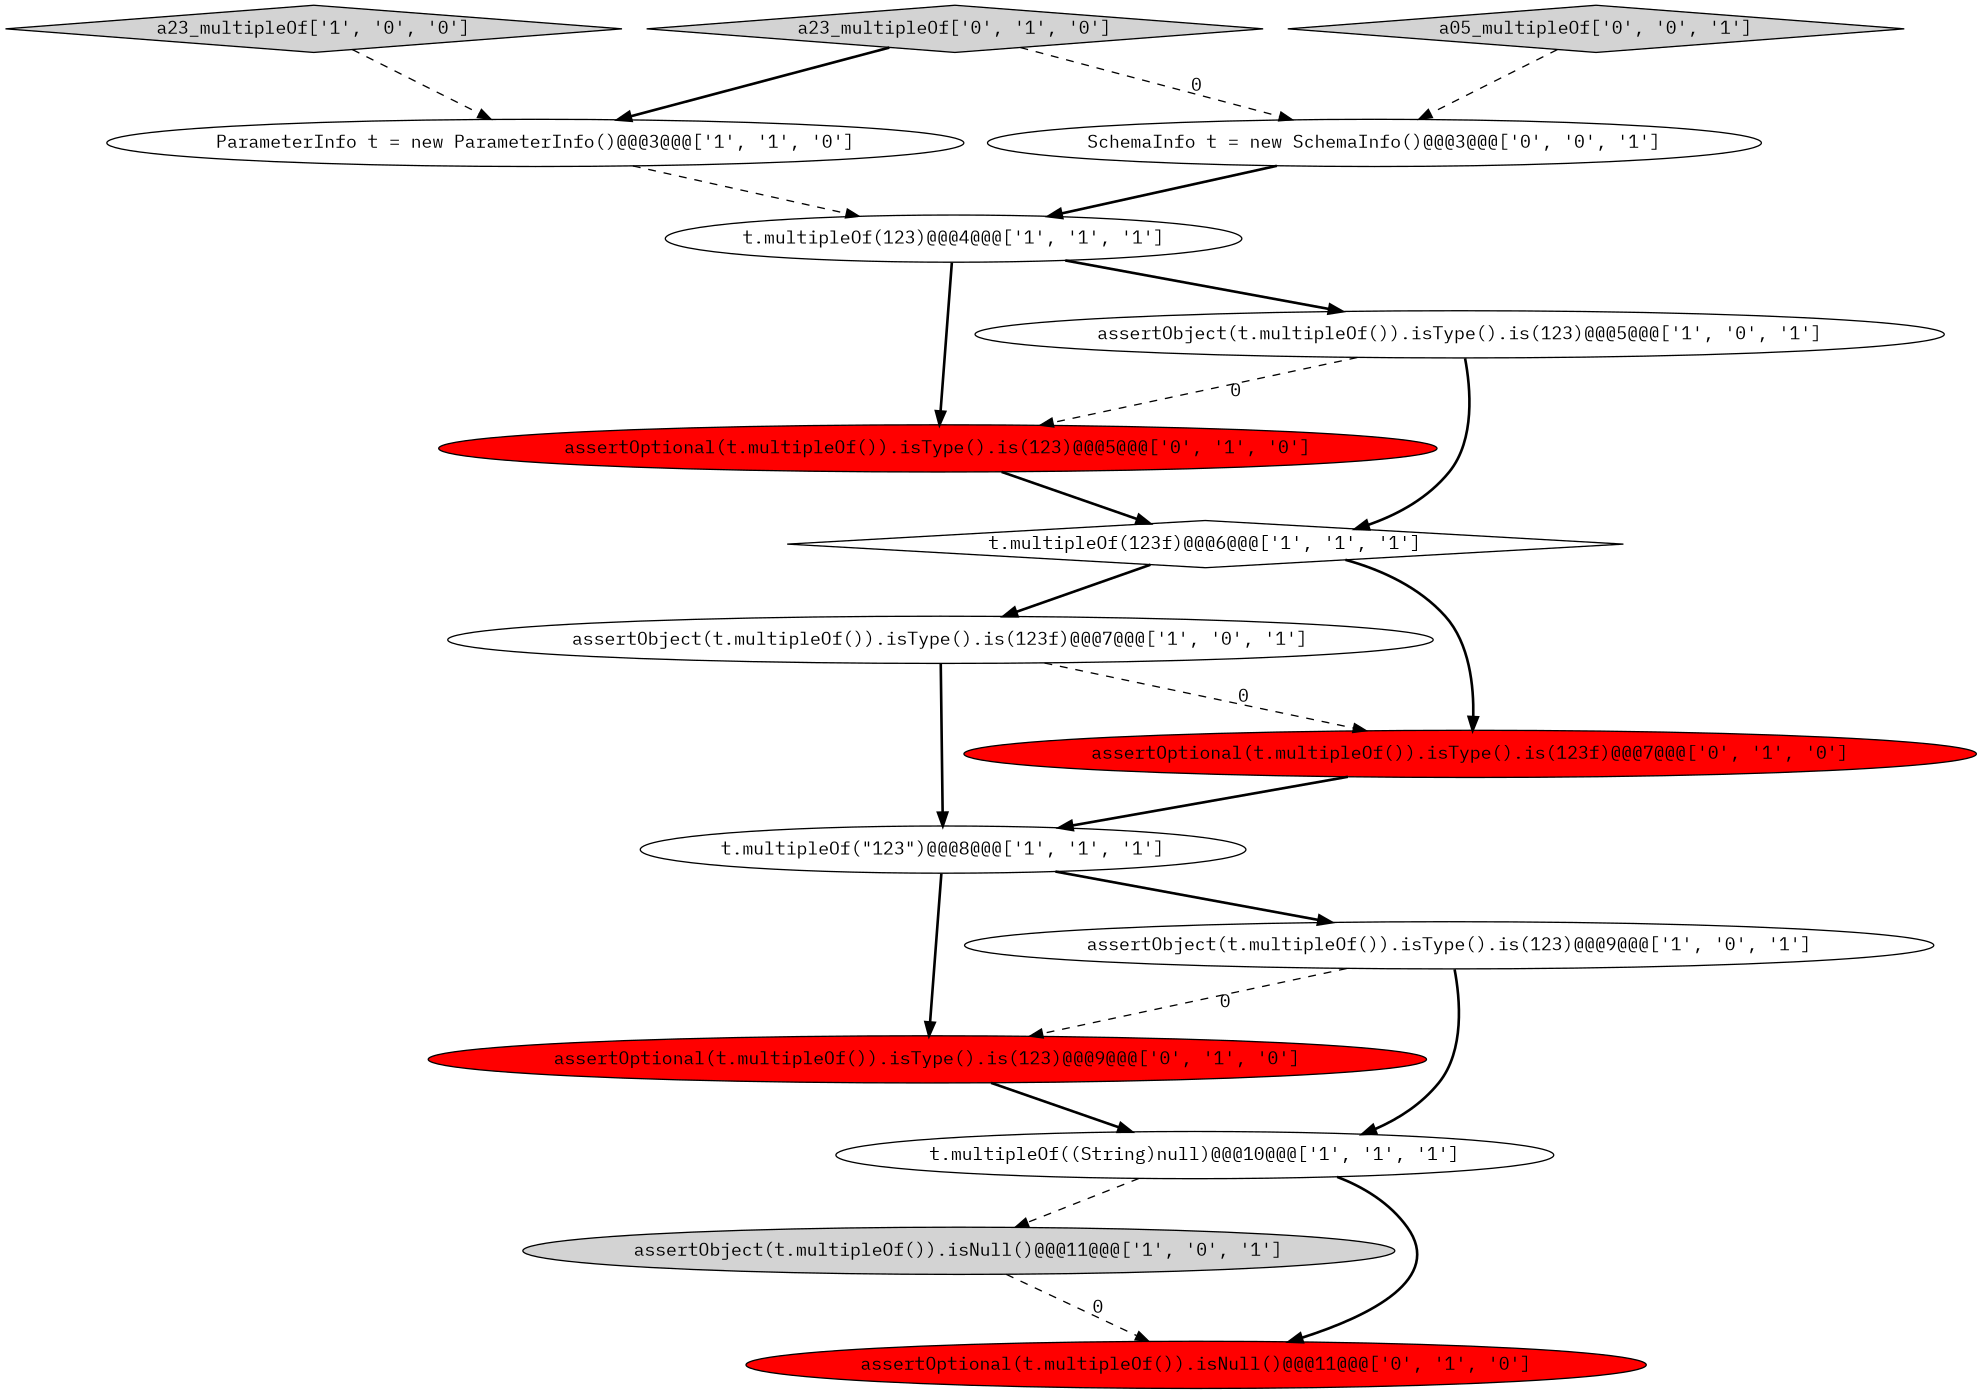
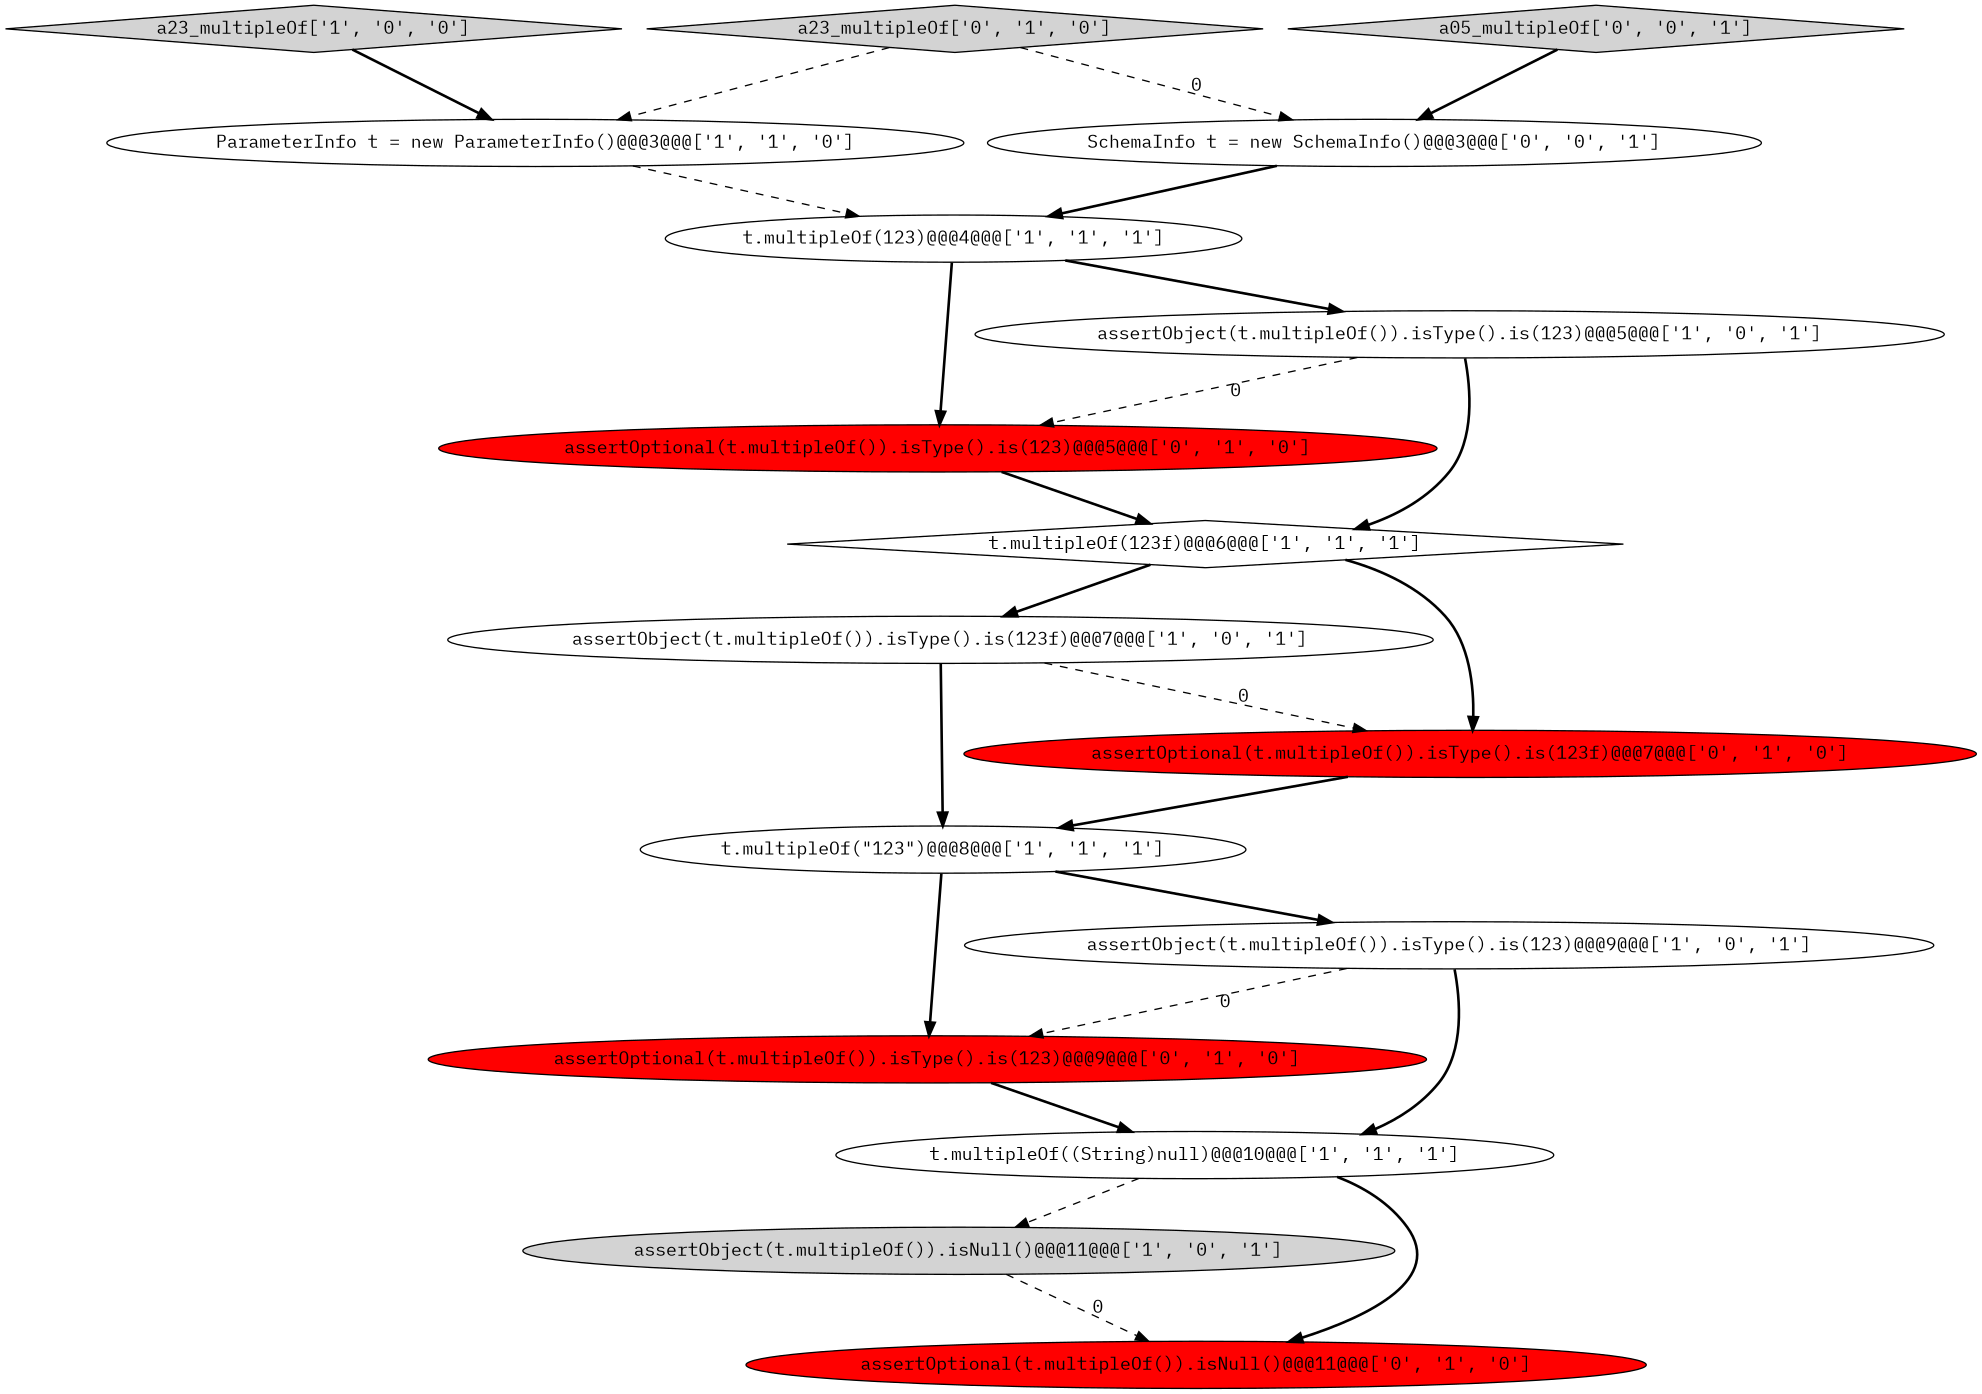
edge "a23_multipleOf['1', '0', '0']" -> "ParameterInfo t = new ParameterInfo()@@@3@@@['1', '1', '0']": style dashed -> bold
edge "a05_multipleOf['0', '0', '1']" -> "SchemaInfo t = new SchemaInfo()@@@3@@@['0', '0', '1']": style dashed -> bold
edge "a23_multipleOf['0', '1', '0']" -> "ParameterInfo t = new ParameterInfo()@@@3@@@['1', '1', '0']": style bold -> dashed
